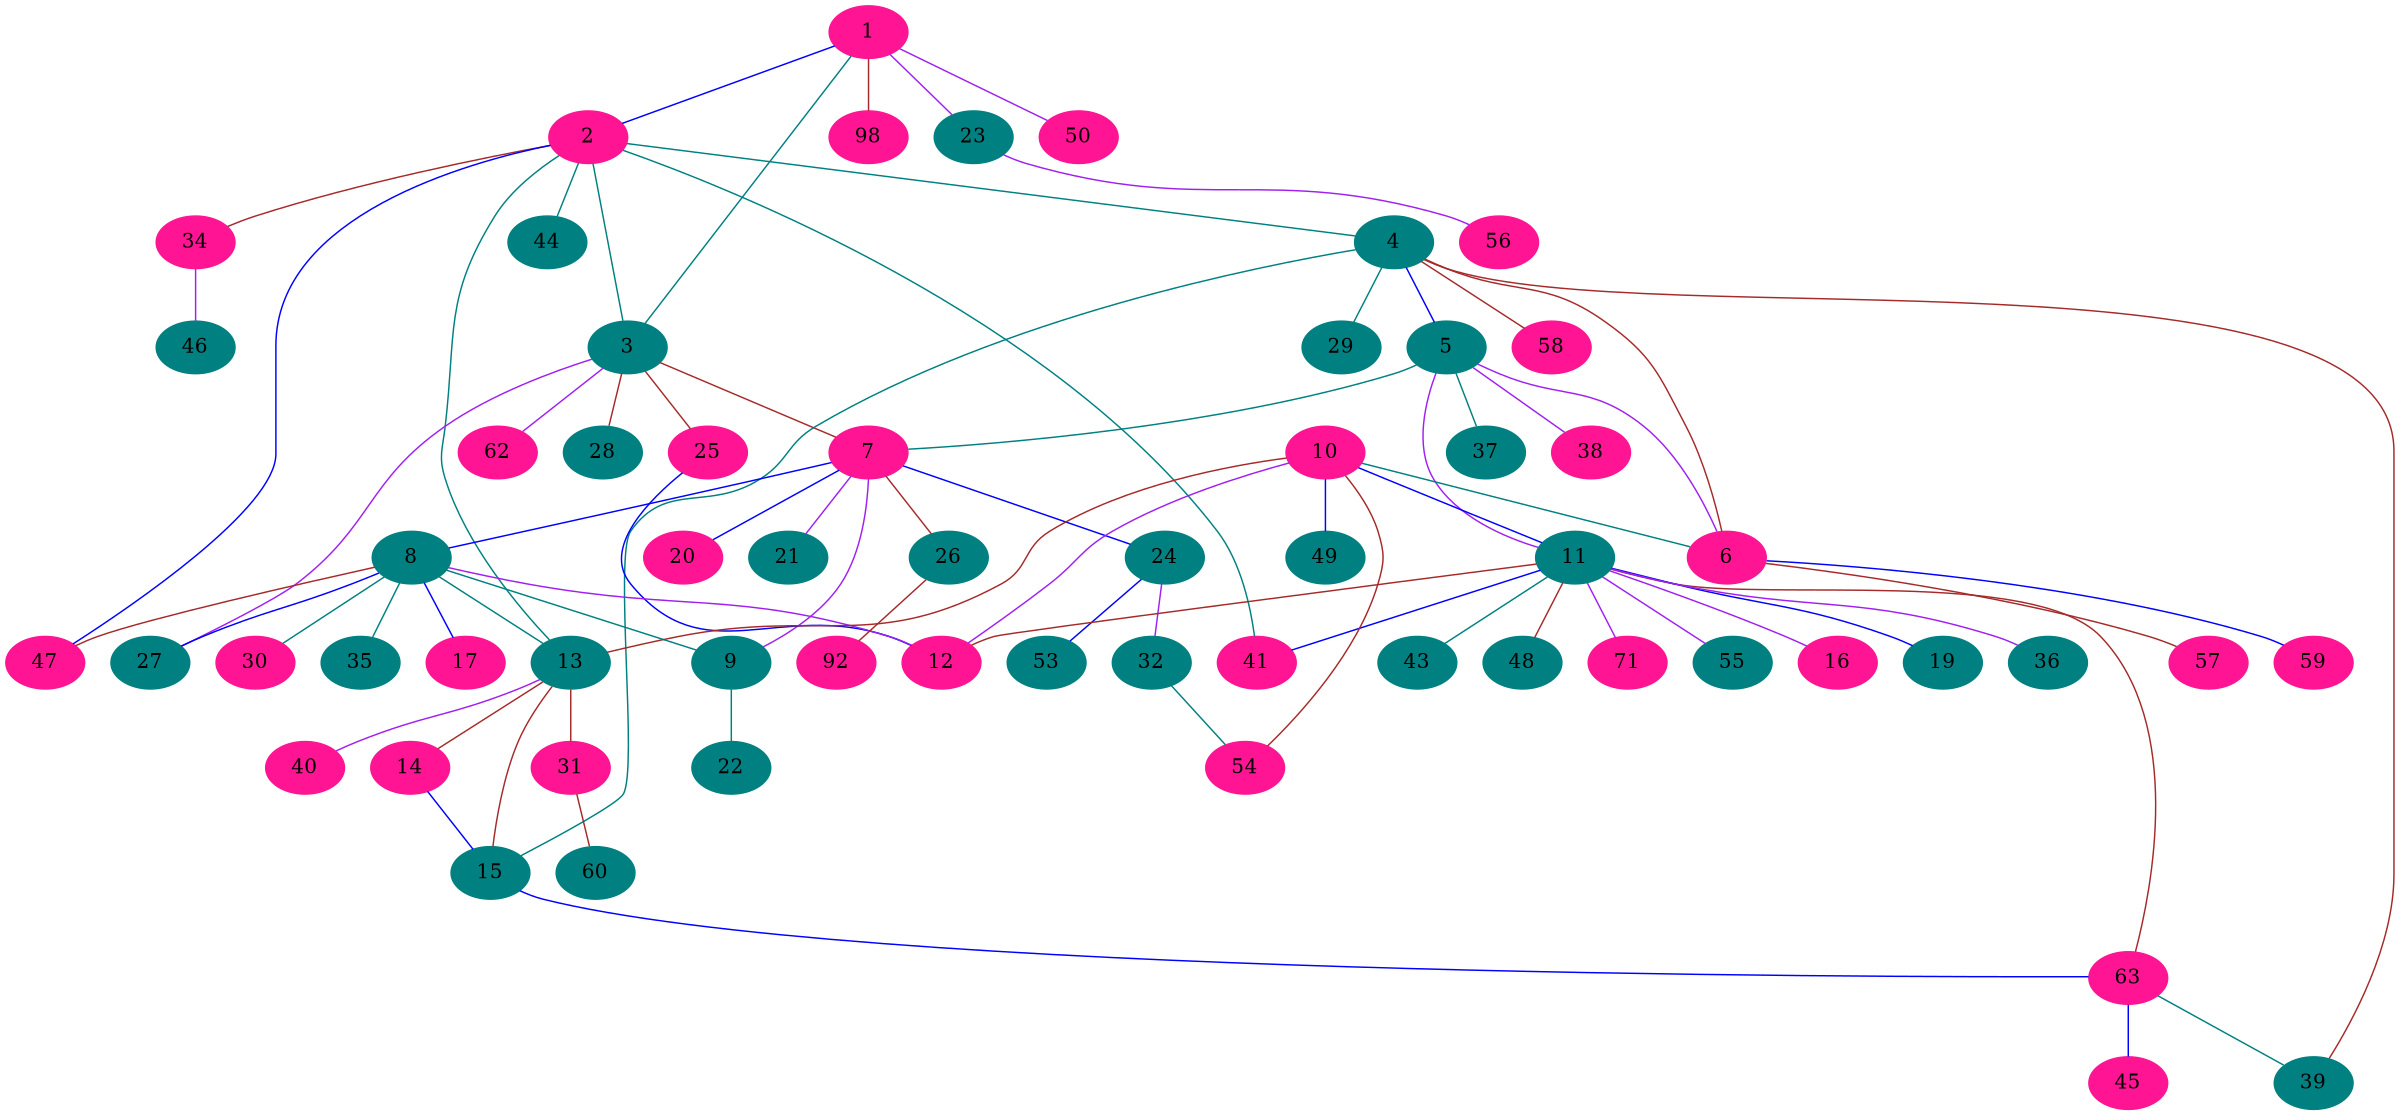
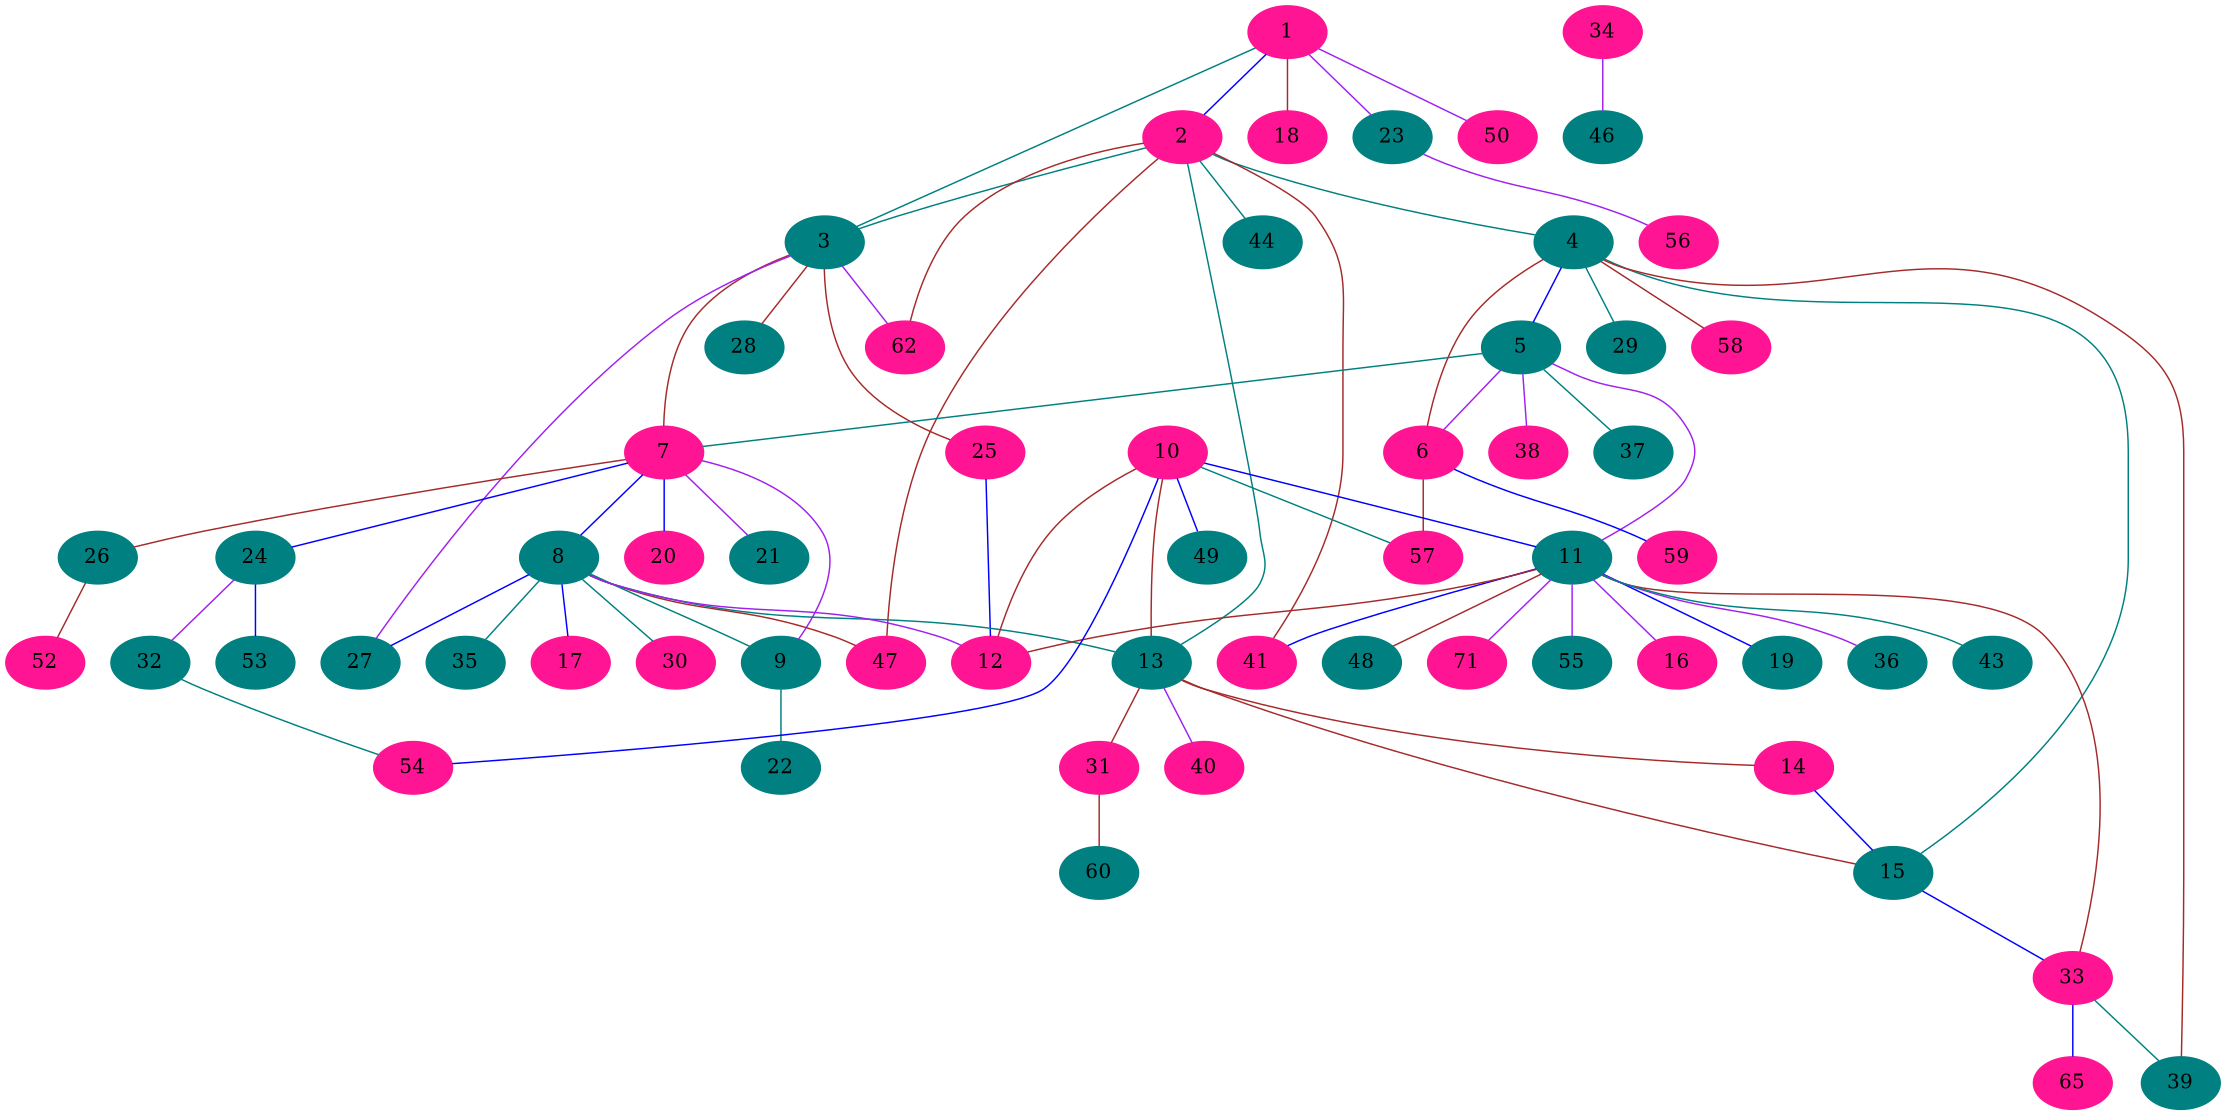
node "98": label "98" -> "18"
edge "2" -- "34": now "2" -- "62"
edge "2" -- "41": color teal -> brown
edge "2" -- "47": color blue -> brown
edge "10" -- "6": now "10" -- "57"
edge "10" -- "12": color purple -> brown
edge "10" -- "54": color brown -> blue
node "92": label "92" -> "52"
node "63": label "63" -> "33"
node "45": label "45" -> "65"
